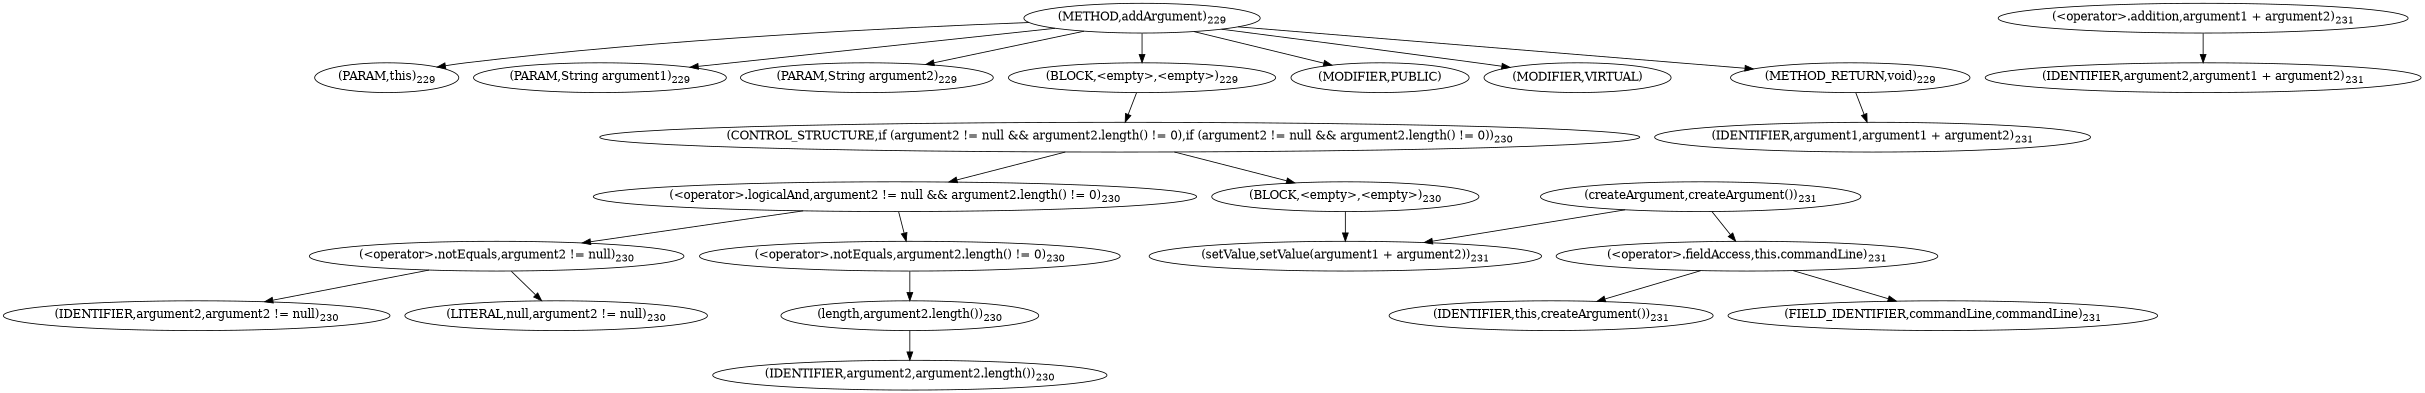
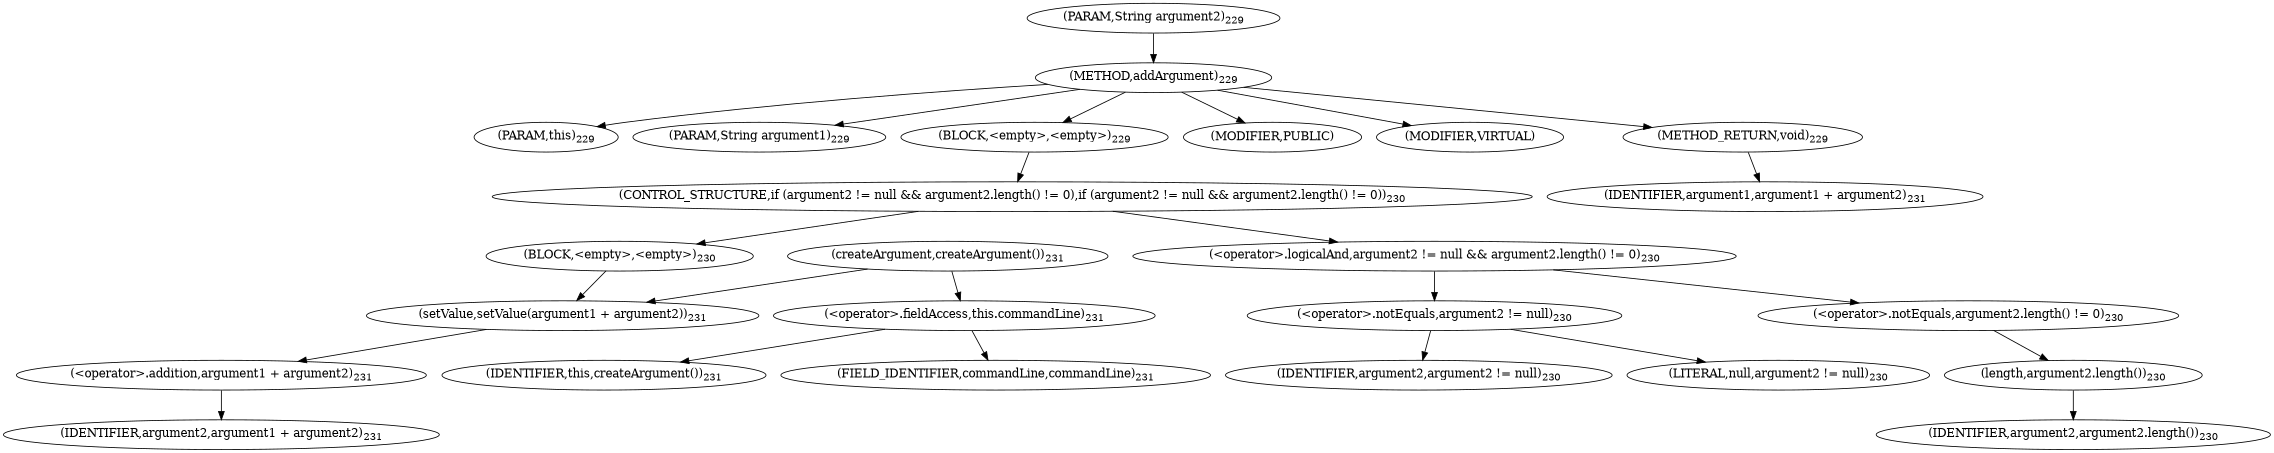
edge "(METHOD,addArgument)" -> "(PARAM,String argument2)": reversed
edge "(setValue,setValue(argument1 + argument2))" -> "(<operator>.addition,argument1 + argument2)": added
